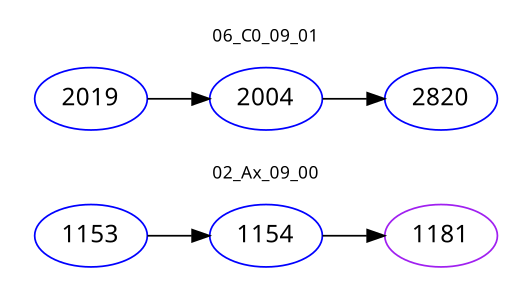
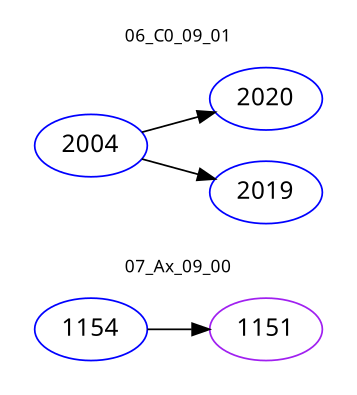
edge "2019" -> "2004": reversed
node "2820": label "2820" -> "2020"
cluster "02_Ax_09_00": label "02_Ax_09_00" -> "07_Ax_09_00"
node "1153": removed
node "1181": label "1181" -> "1151"
